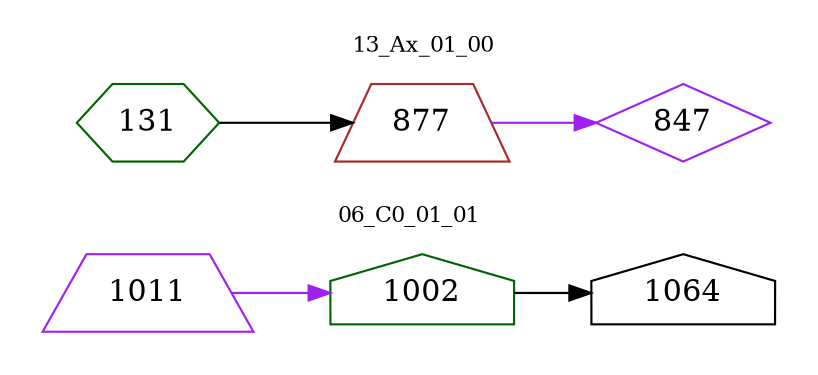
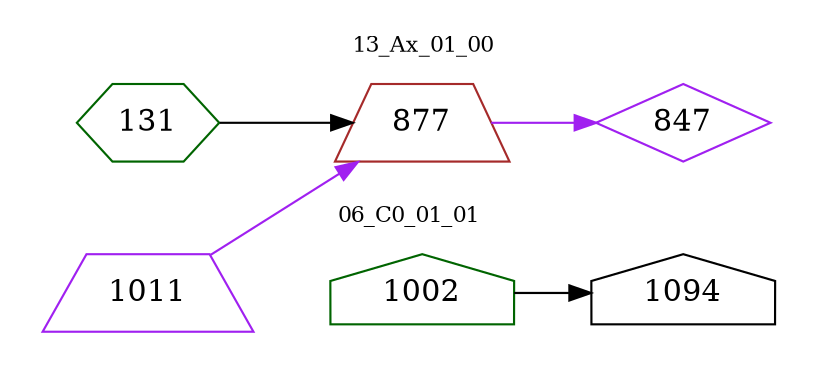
edge "1011" -> "1002": now "1011" -> "877"
node "1064": label "1064" -> "1094"
